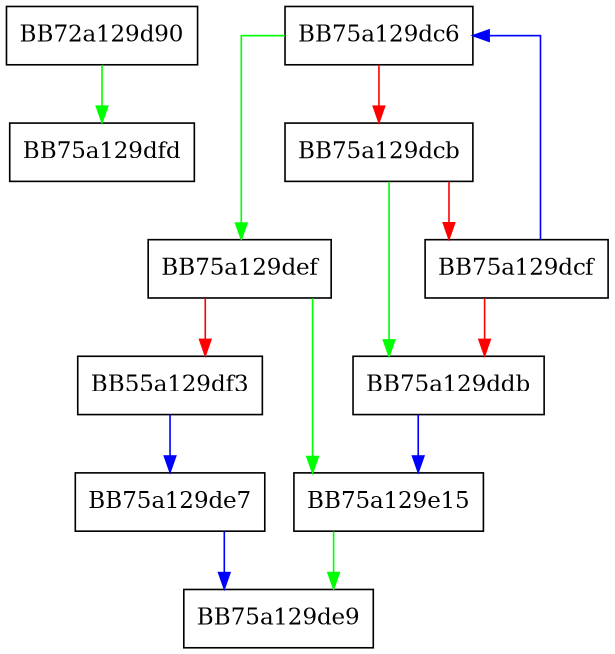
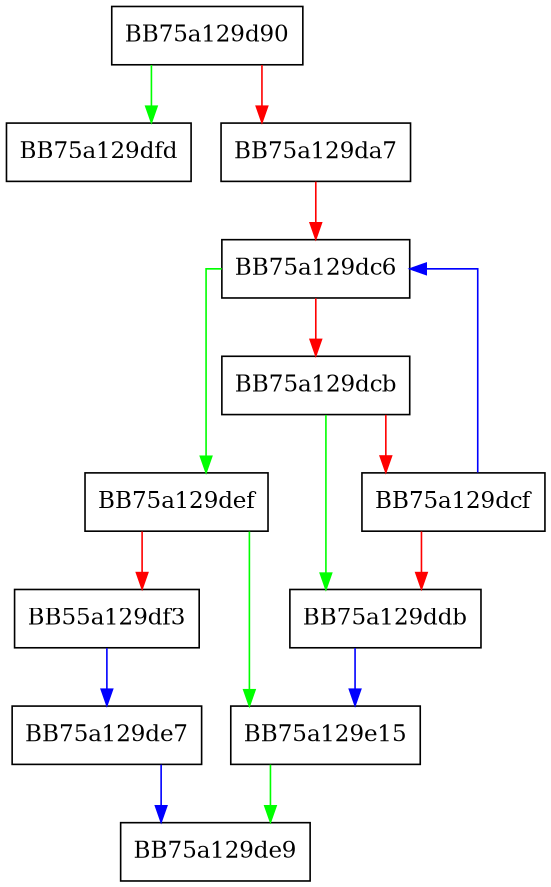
node "BB72a129d90": label "BB72a129d90" -> "BB75a129d90"
node "BB75a129da7": added
